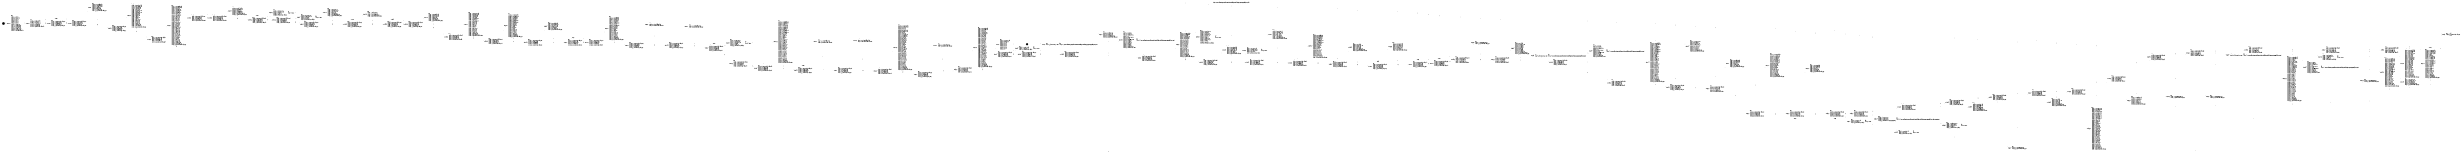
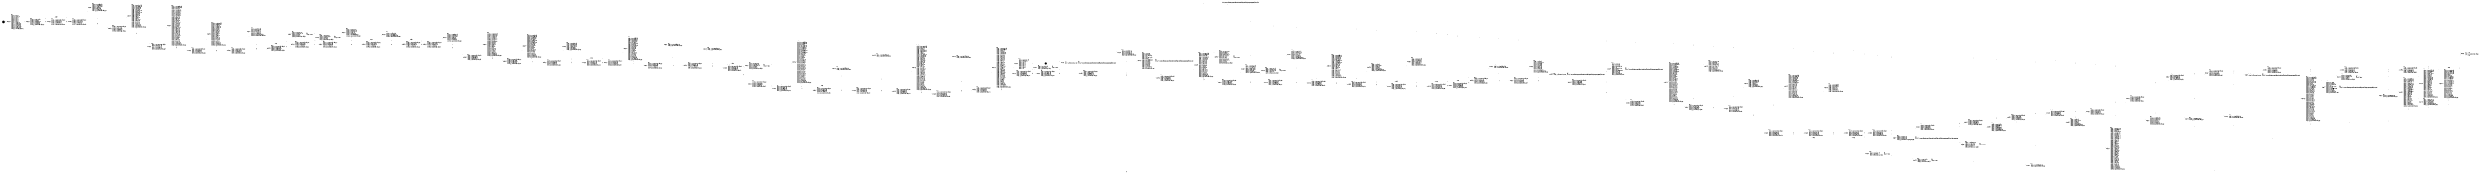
node "0x402c8a [86]": added
